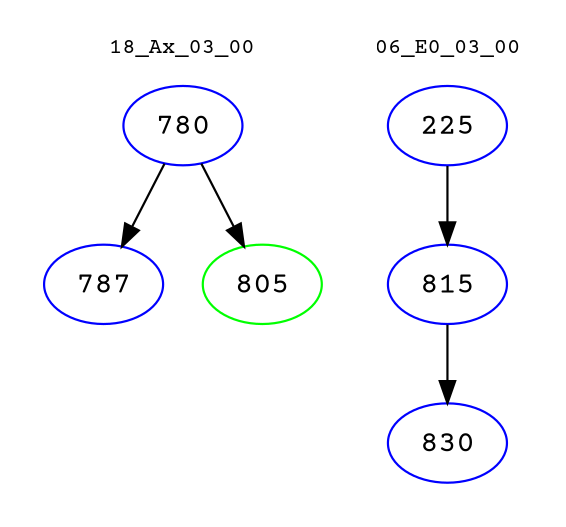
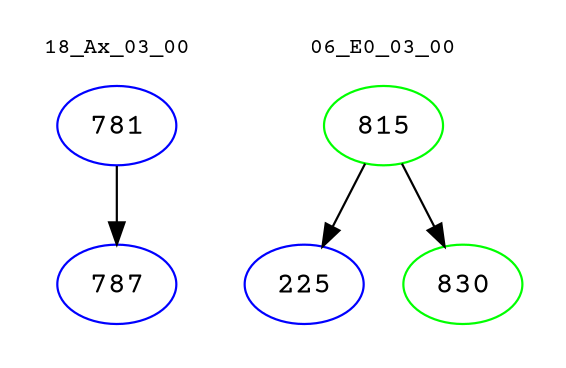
node "780": label "780" -> "781"
edge "225" -> "815": reversed
node "805": removed
node "815": color blue -> green
node "830": color blue -> green
